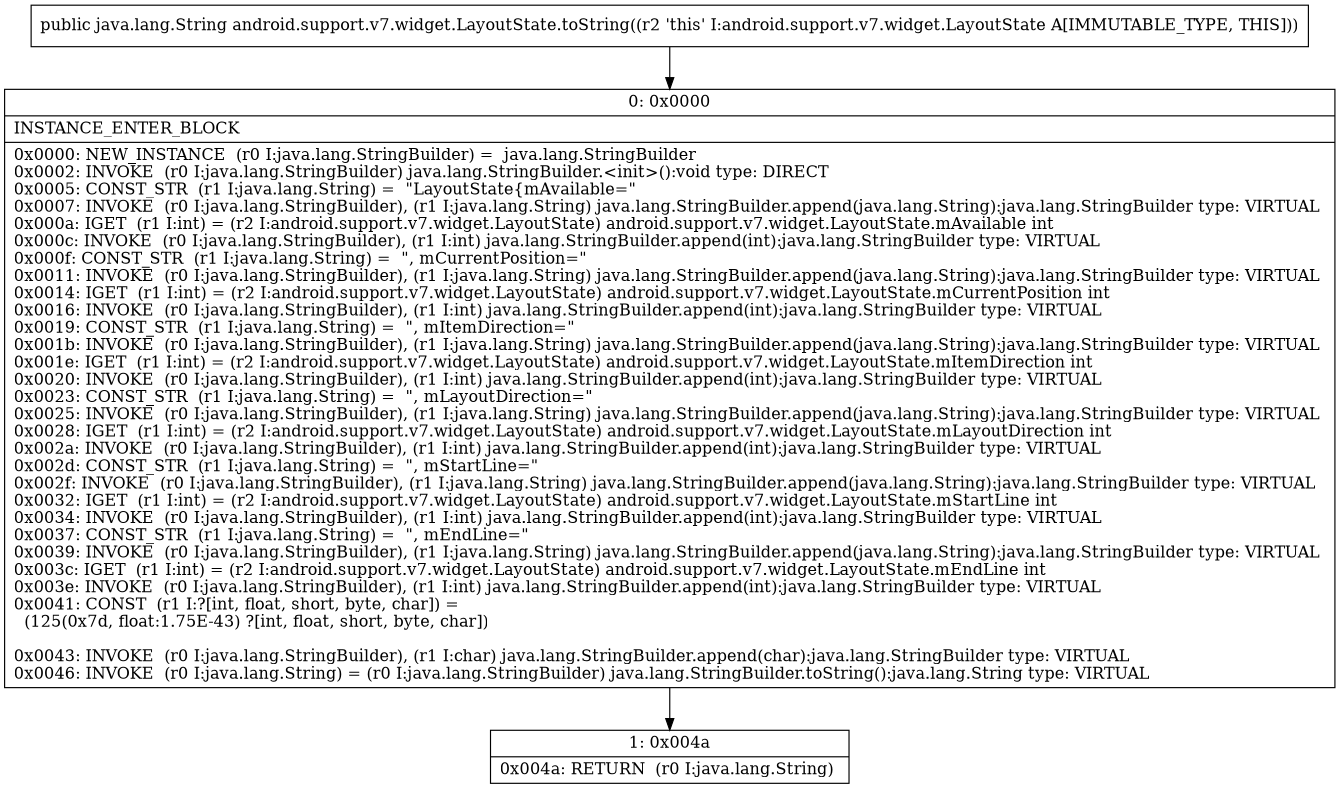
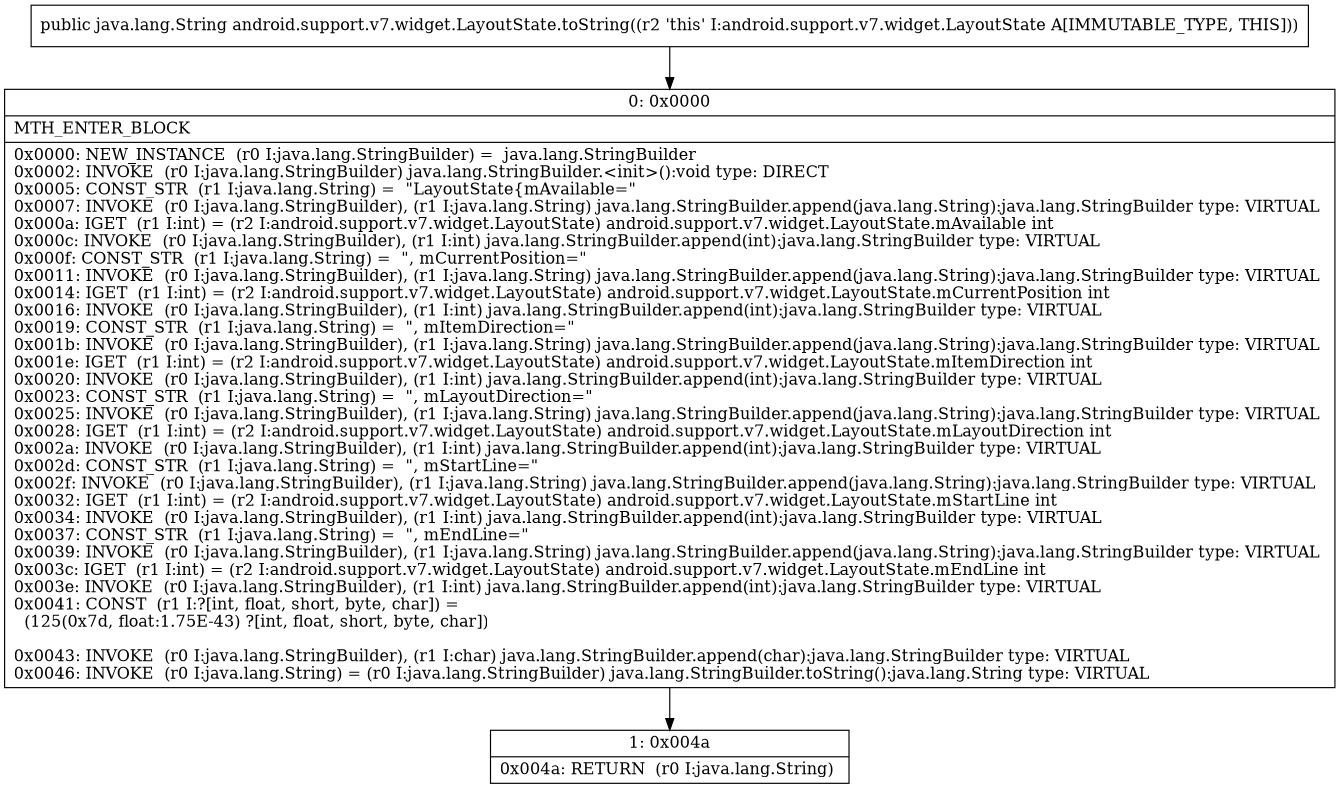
node "0: 0x0000": text "INSTANCE_ENTER_BLOCK" -> "MTH_ENTER_BLOCK"
